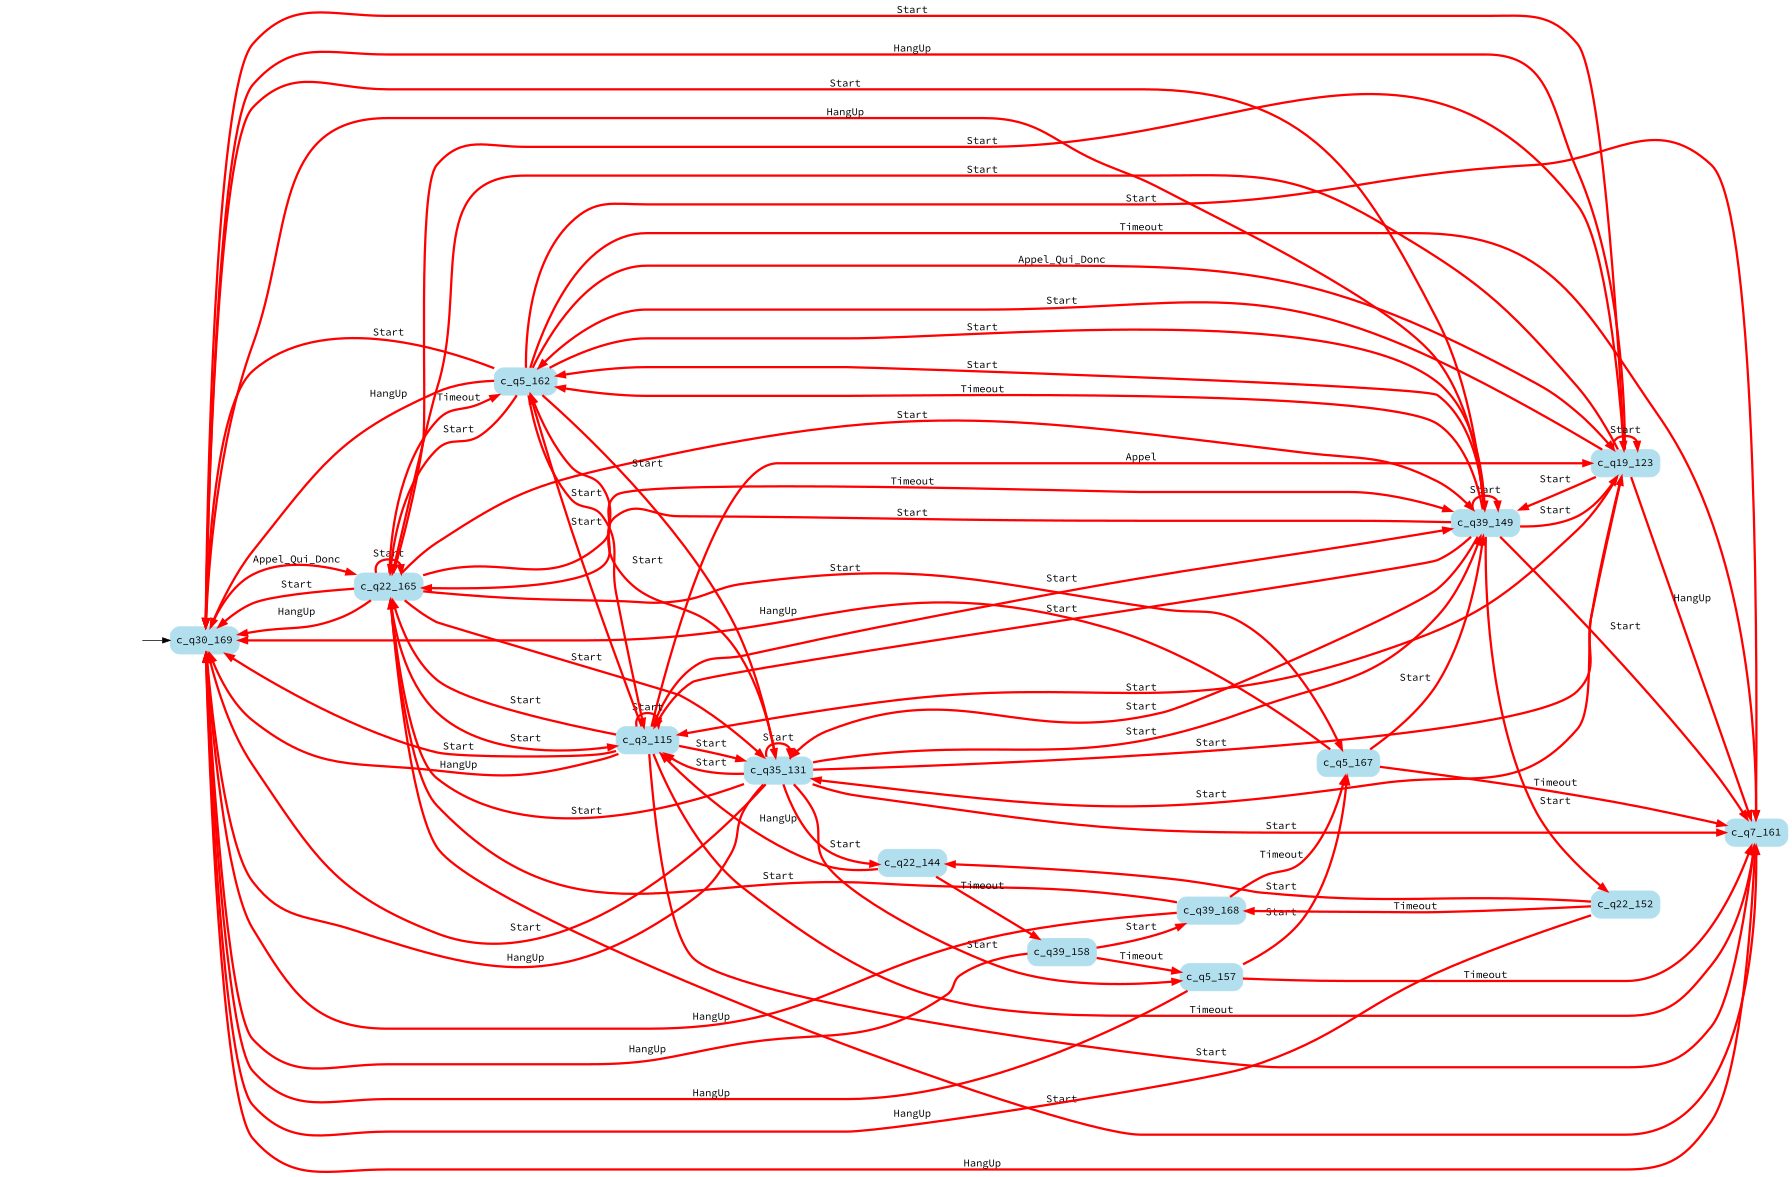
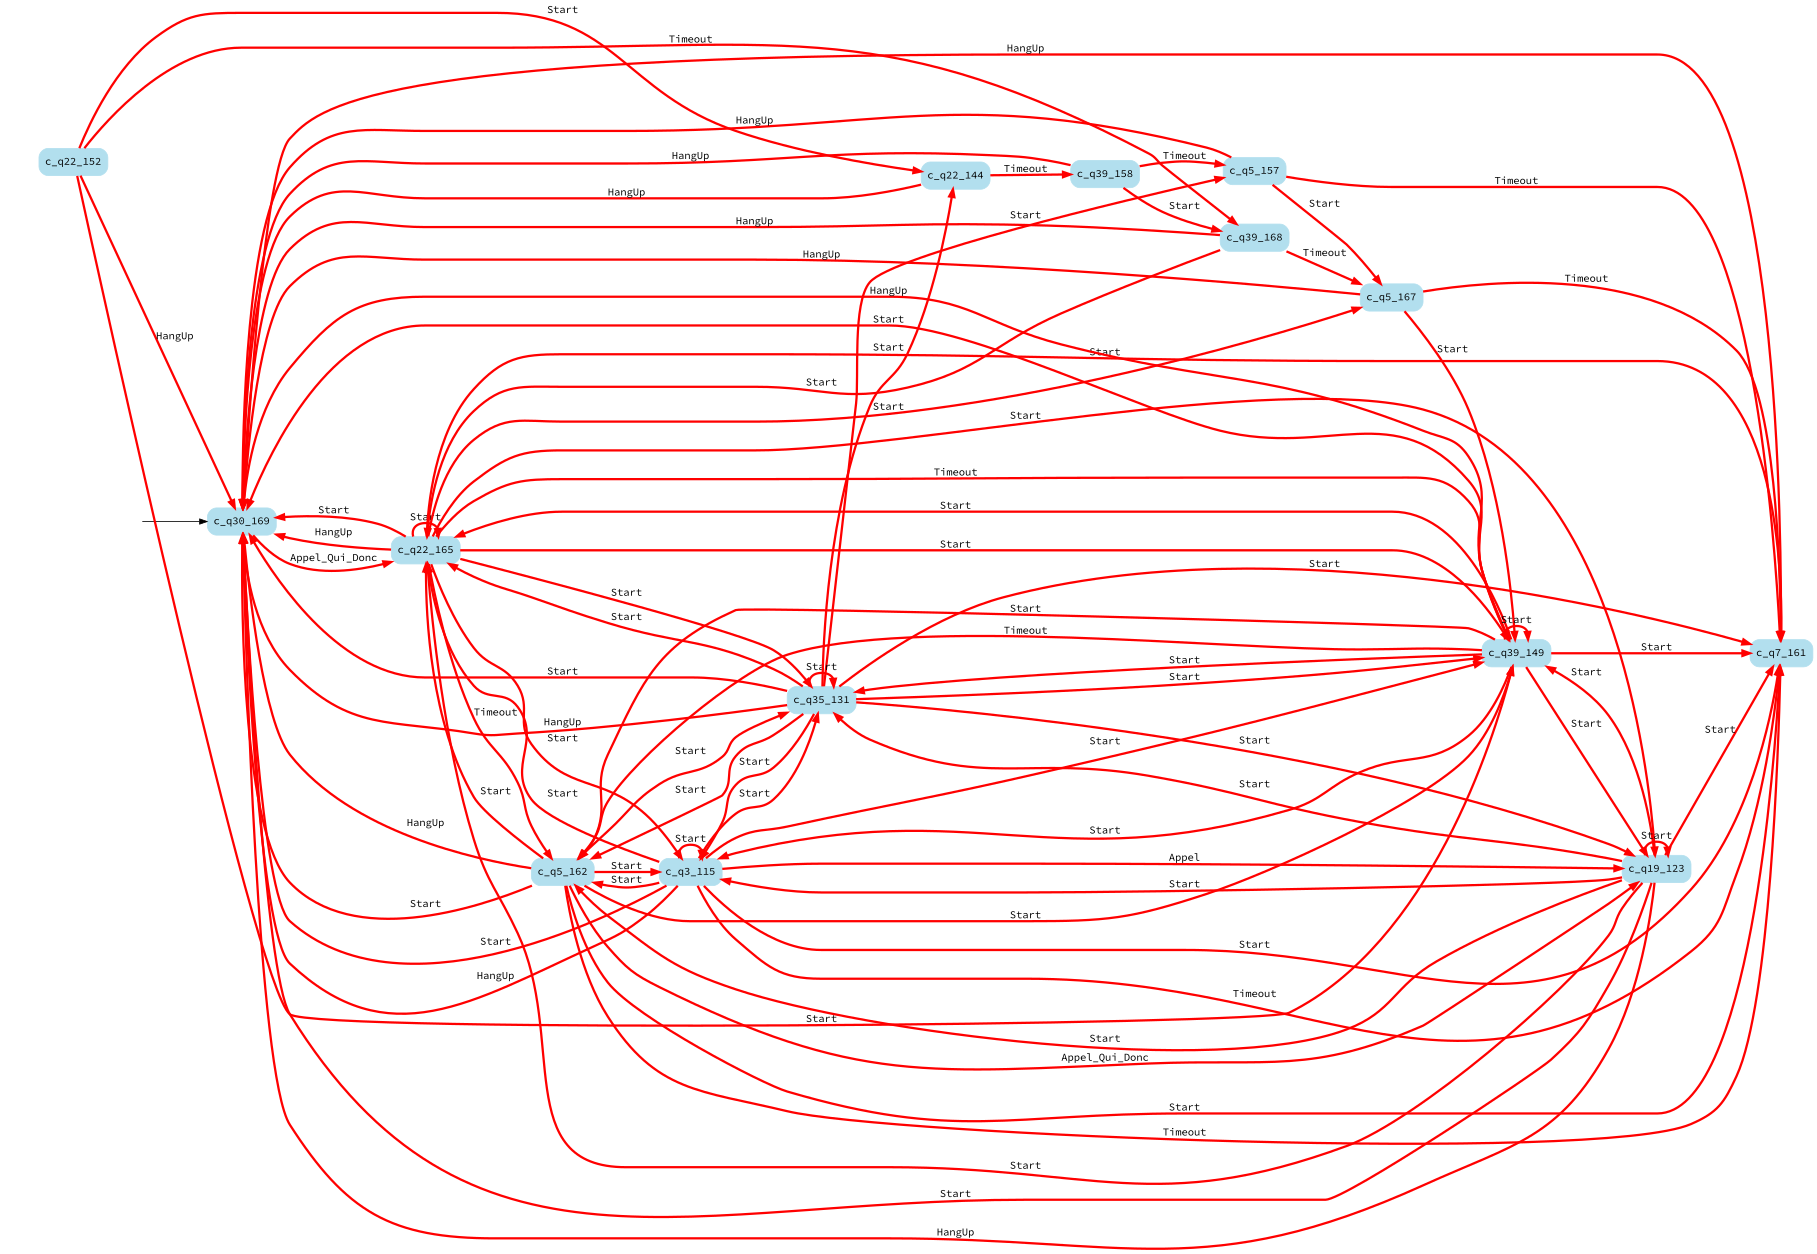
edge "c_q19_123" -> "c_q7_161": label "HangUp" -> "Start"
edge "c_q39_149" -> "c_q22_152": reversed
edge "c_q22_144" -> "c_q3_115": now "c_q22_144" -> "c_q30_169"
